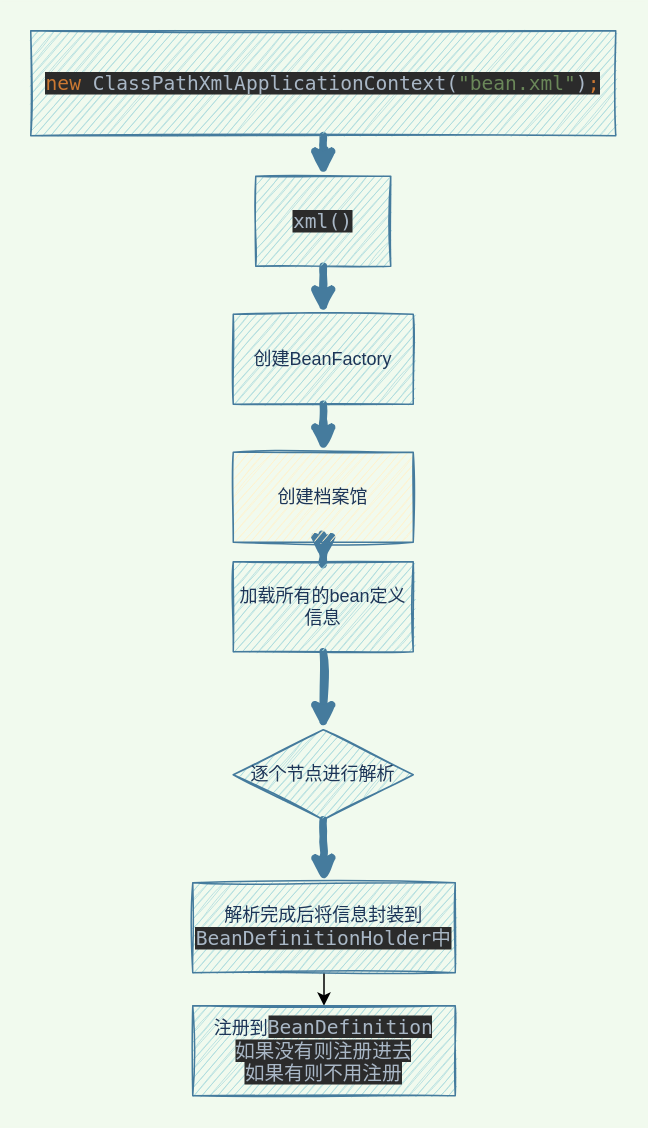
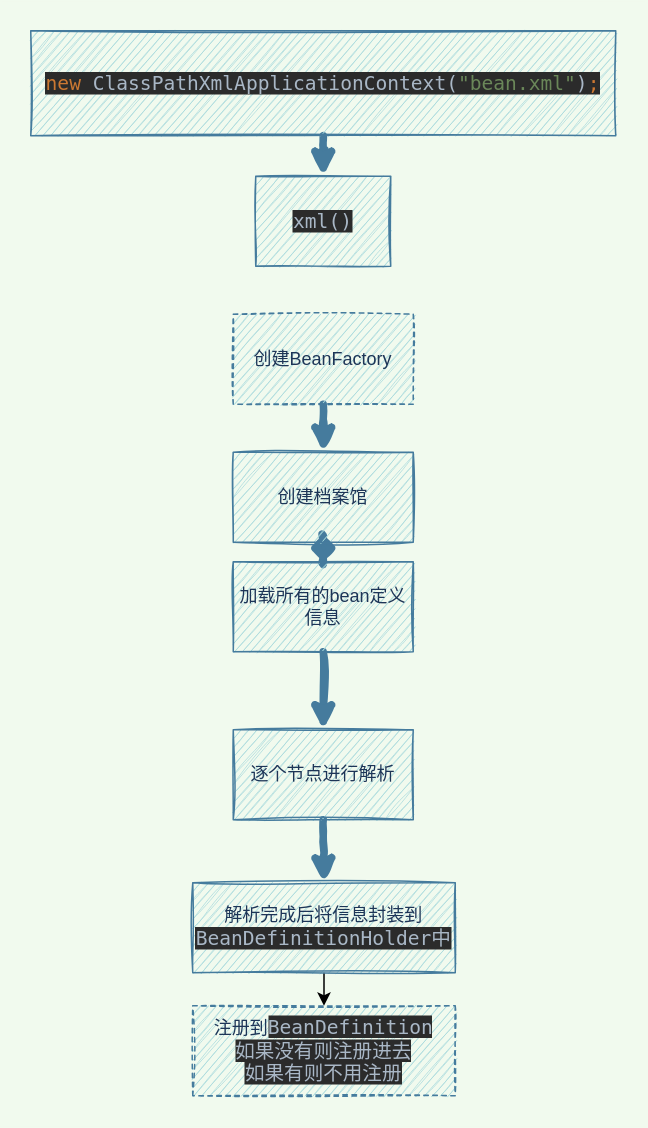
edge "xml()" -> "创建BeanFactory": removed
node "创建BeanFactory": style solid -> dashed
node "创建档案馆": fillcolor #fff2cc -> #a8dadc
edge "创建档案馆" -> "加载所有的bean定义信息": arrowhead classic -> diamond
node "逐个节点进行解析": shape diamond -> rectangle
edge "逐个节点进行解析" -> "解析完成后将信息封装到BeanDefinitionHolder中": style dashed -> solid
node "注册到BeanDefinition 如果没有则注册进去 如果有则不用注册": style solid -> dashed
